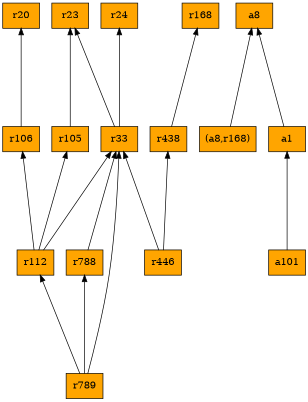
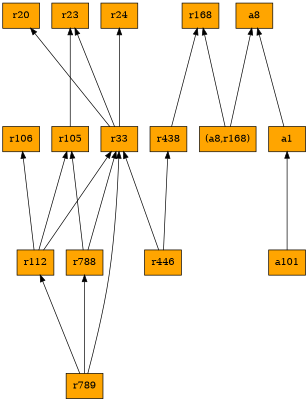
edge "r106" -> "r20": now "r33" -> "r20"
edge "(a8,r168)" -> "r168": added
edge "r788" -> "r105": added
